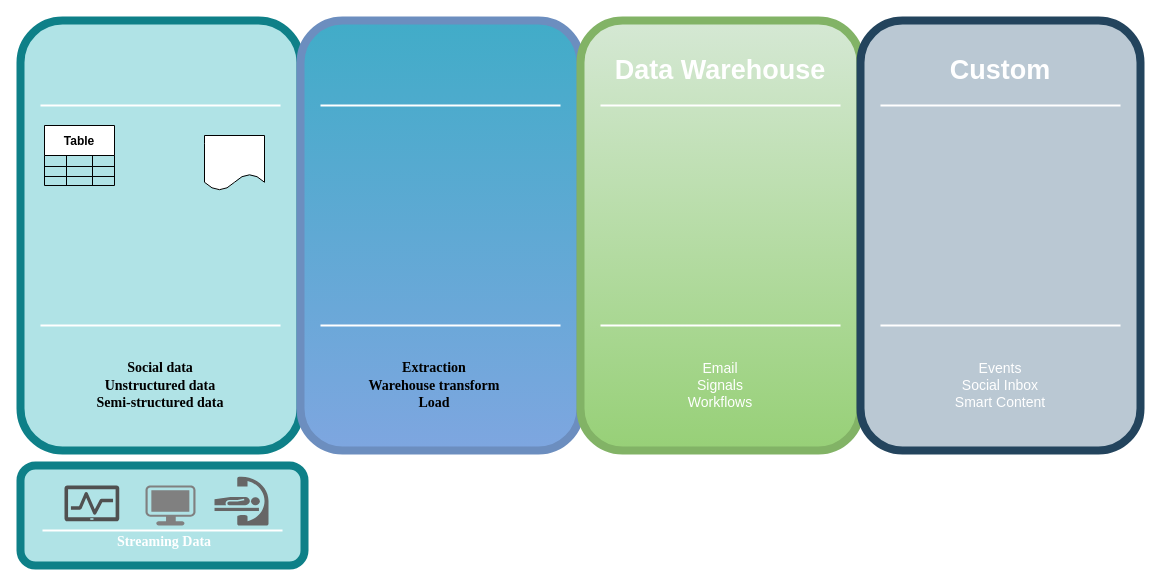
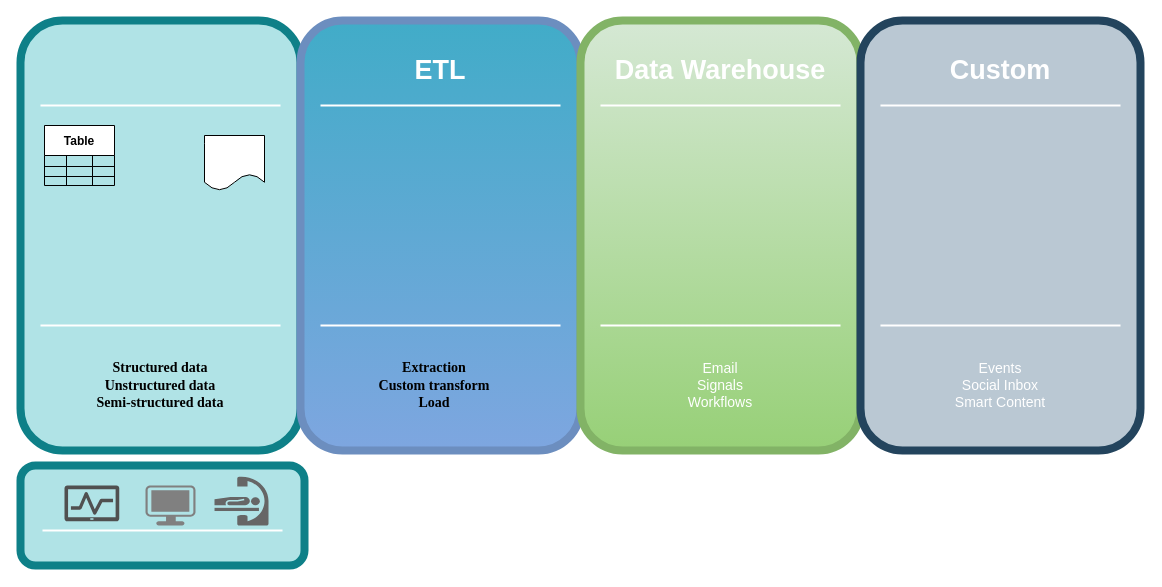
node "ETL": added
node "Social data Unstructured data Semi-structured data": label "Social data Unstructured data Semi-structured data" -> "Structured data Unstructured data Semi-structured data"
node "Extraction Warehouse transform Load": label "Extraction Warehouse transform Load" -> "Extraction Custom transform Load"
node "Streaming Data": removed
